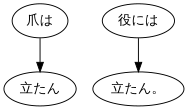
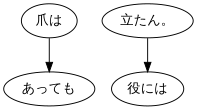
edge "役には" -> "立たん。": reversed
node "立たん": label "立たん" -> "あっても"
